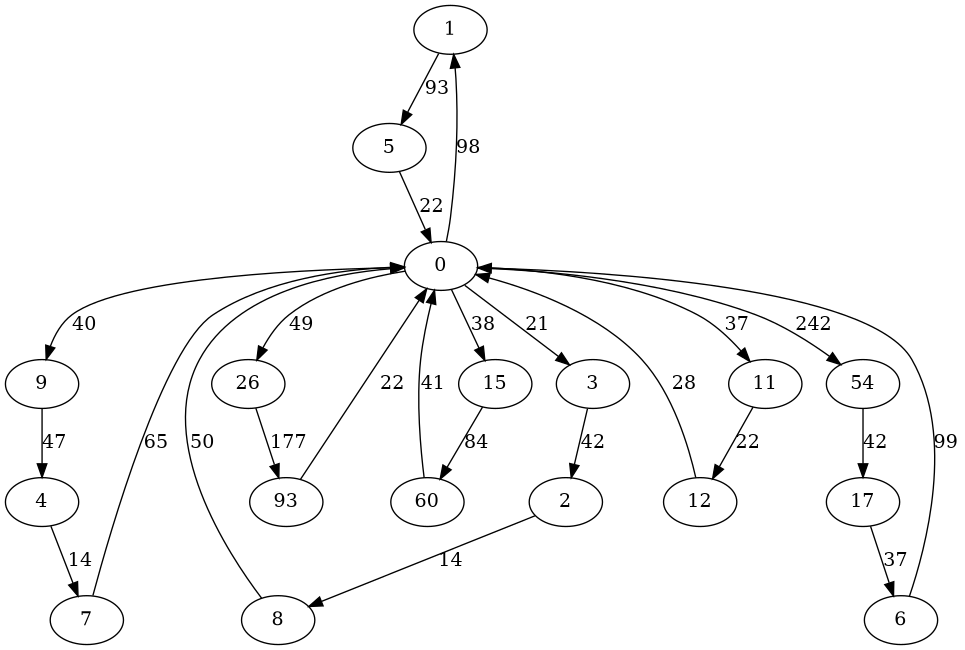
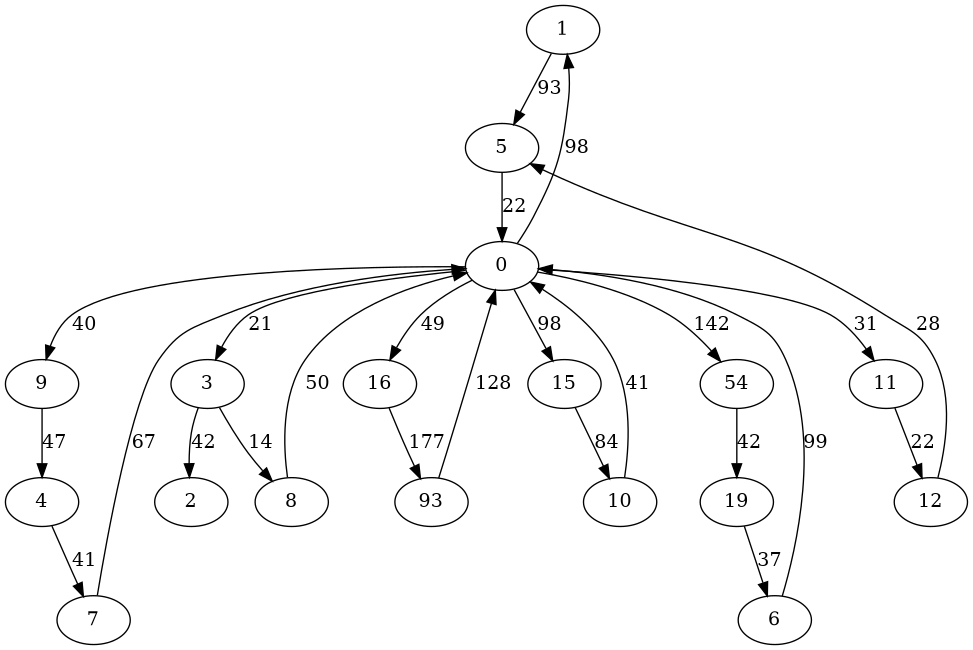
edge "0" -> "15": label "38" -> "98"
edge "0" -> "11": label "37" -> "31"
edge "0" -> "54": label "242" -> "142"
edge "12" -> "0": now "12" -> "5"
node "26": label "26" -> "16"
edge "93" -> "0": label "22" -> "128"
edge "7" -> "0": label "65" -> "67"
node "60": label "60" -> "10"
node "17": label "17" -> "19"
edge "2" -> "8": now "3" -> "8"
edge "4" -> "7": label "14" -> "41"
